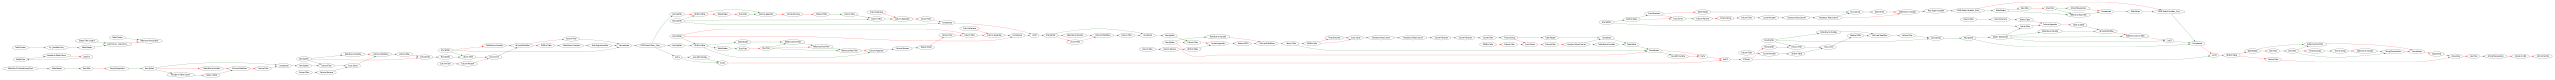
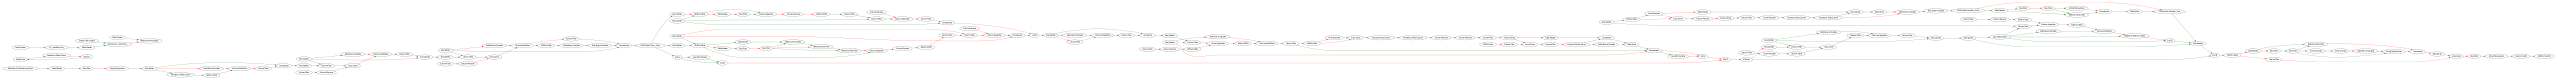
node "Reference Column Filter": label "Reference Column Filter" -> "Reference Reference Filter"
node "Empty Table Switch": label "Empty Table Switch" -> "Loop Table Switch"
node "URL to File Path": label "URL to File Path" -> "JSON to File Path"
